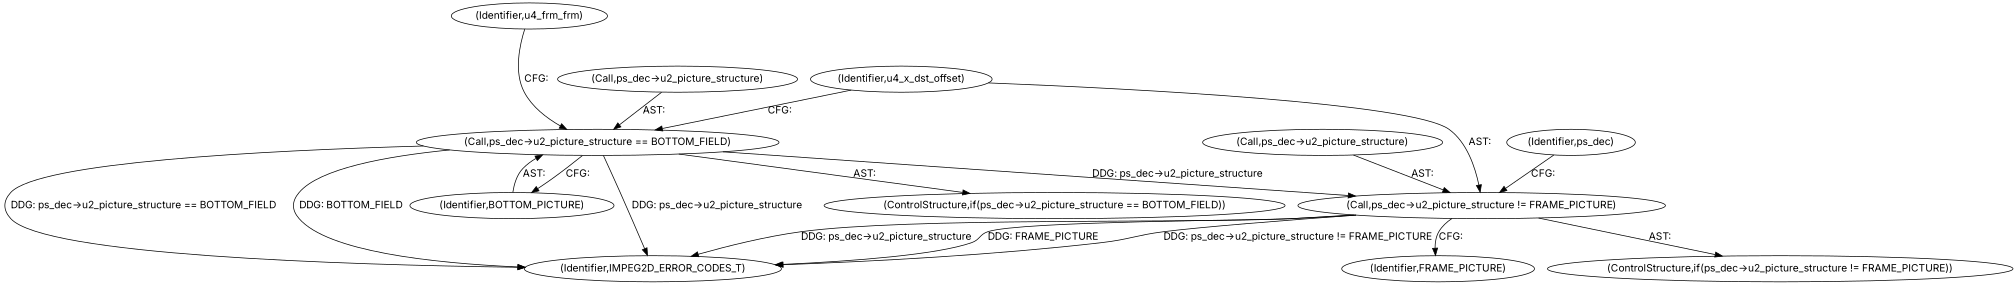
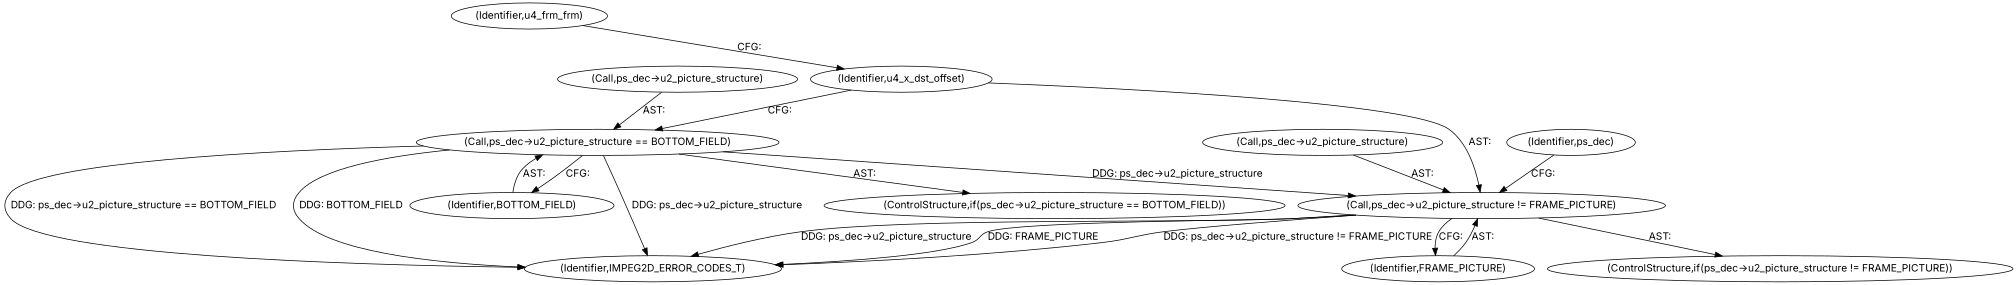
edge "(Identifier,u4_frm_frm)" -> "(Call,ps_dec->u2_picture_structure == BOTTOM_FIELD)": now "(Identifier,u4_frm_frm)" -> "(Identifier,u4_x_dst_offset)"
node "(Identifier,BOTTOM_PICTURE)": label "(Identifier,BOTTOM_PICTURE)" -> "(Identifier,BOTTOM_FIELD)"
edge "(Identifier,FRAME_PICTURE)" -> "(Call,ps_dec->u2_picture_structure != FRAME_PICTURE)": added, label "AST:"
